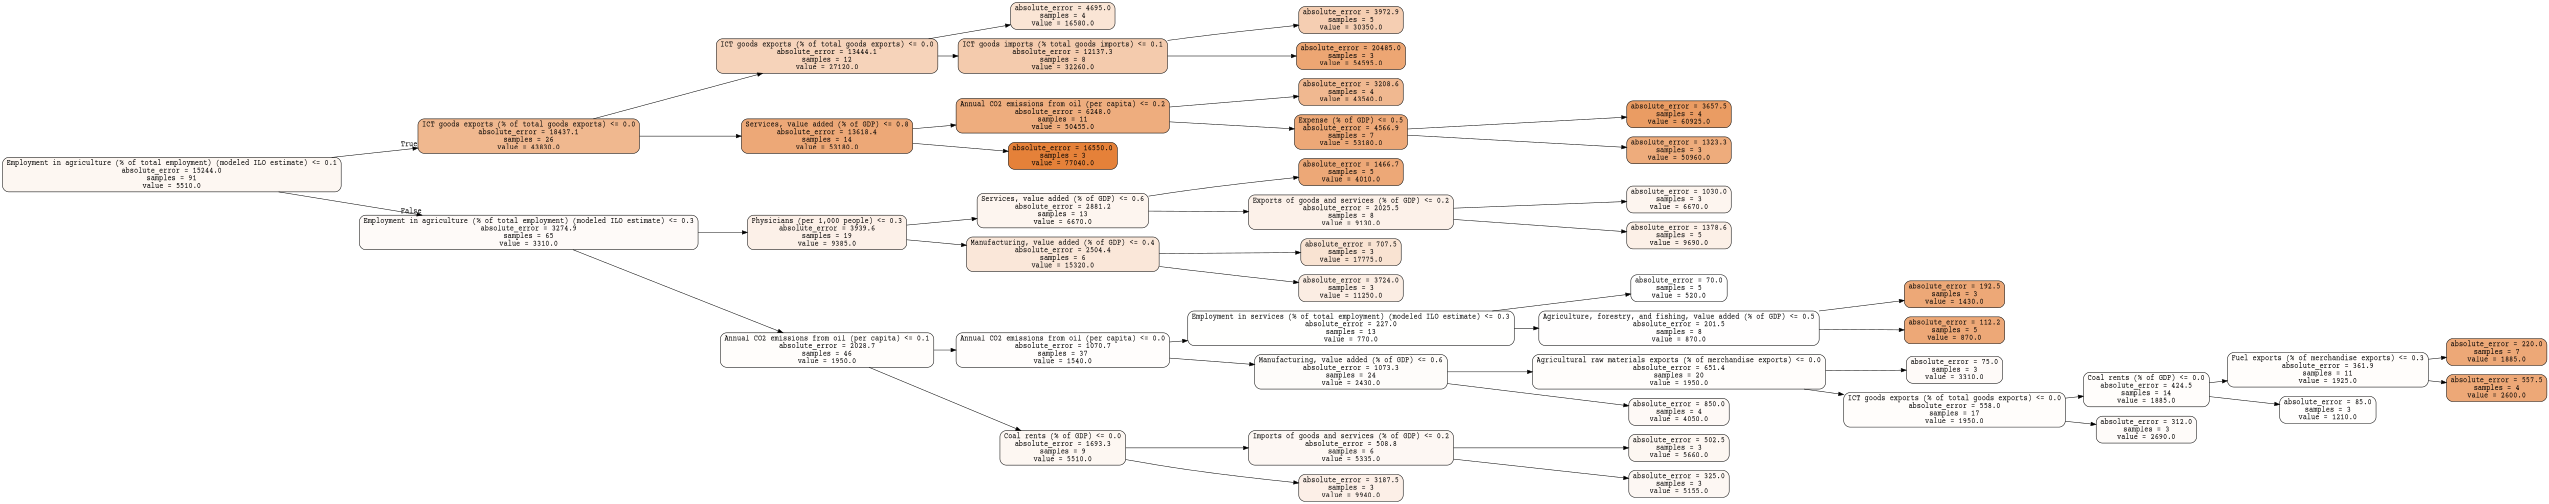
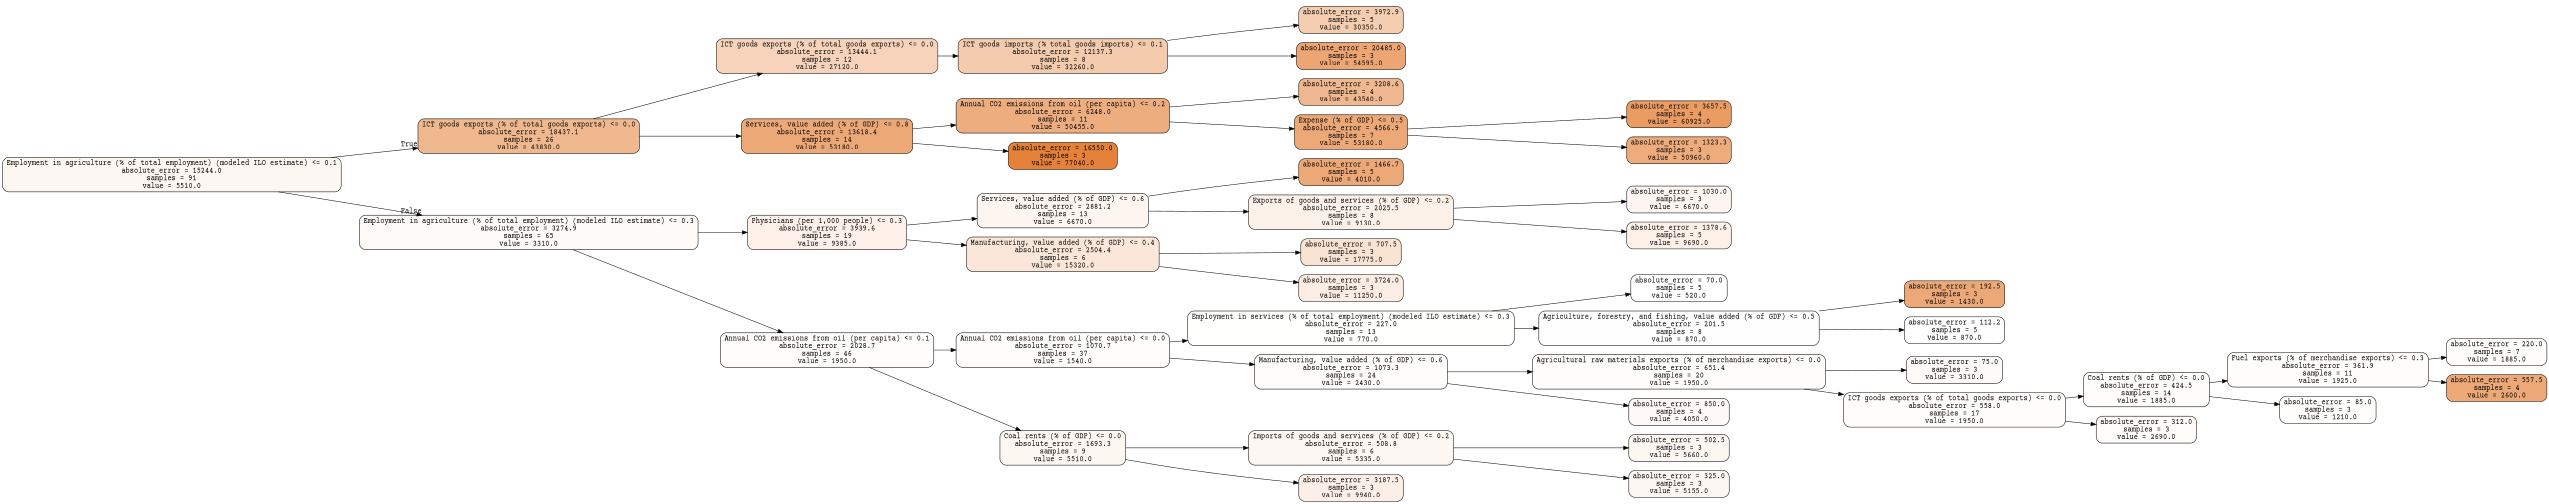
node "absolute_error = 4695.0 samples = 4 value = 16580.0": removed
node "absolute_error = 112.2 samples = 5 value = 870.0": fillcolor #eda877 -> #fffefe
node "absolute_error = 220.0 samples = 7 value = 1885.0": fillcolor #eda877 -> #fffdfb
